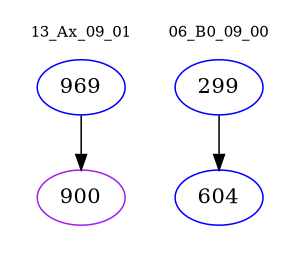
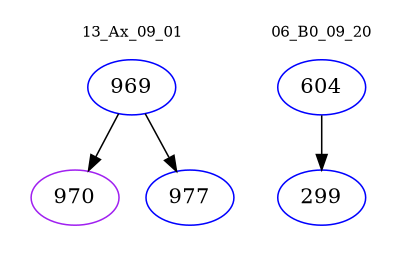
cluster "06_B0_09_00": label "06_B0_09_00" -> "06_B0_09_20"
edge "299" -> "604": reversed
node "900": label "900" -> "970"
node "977": added
